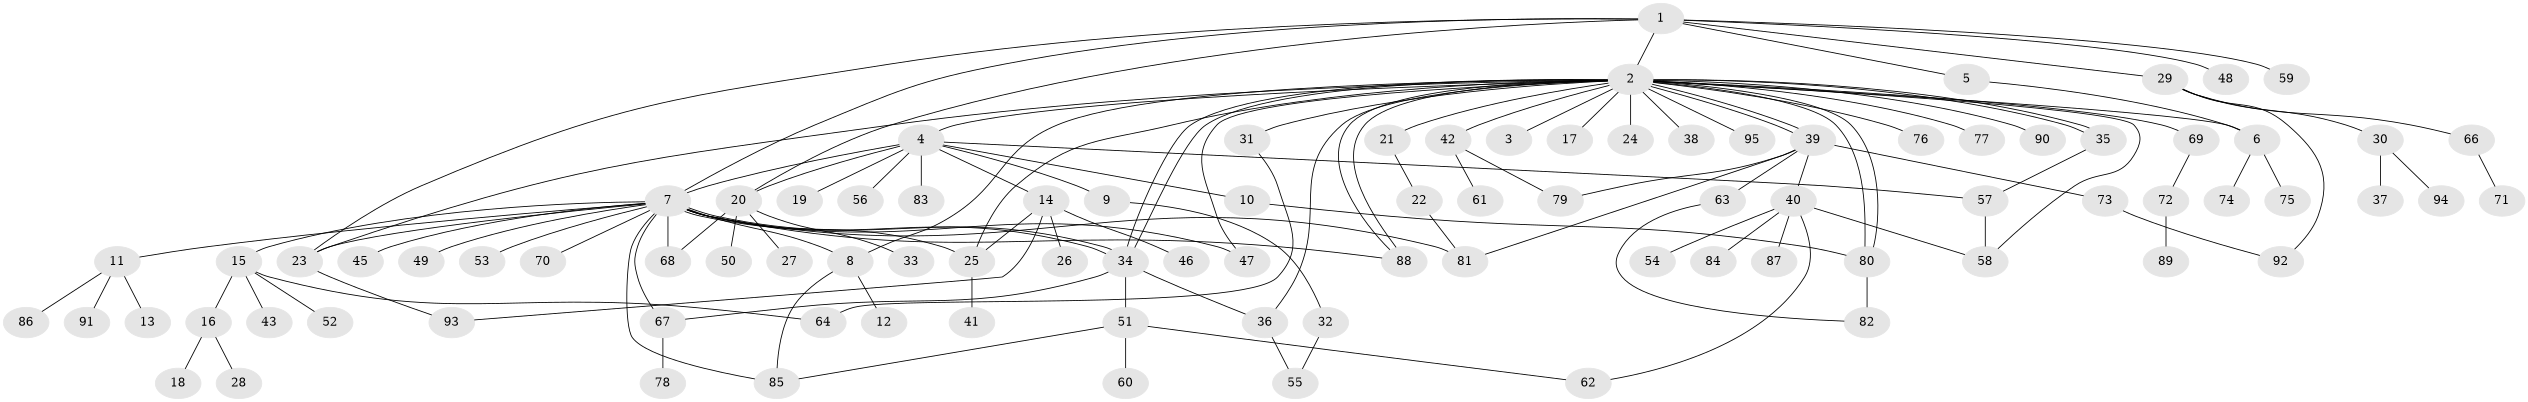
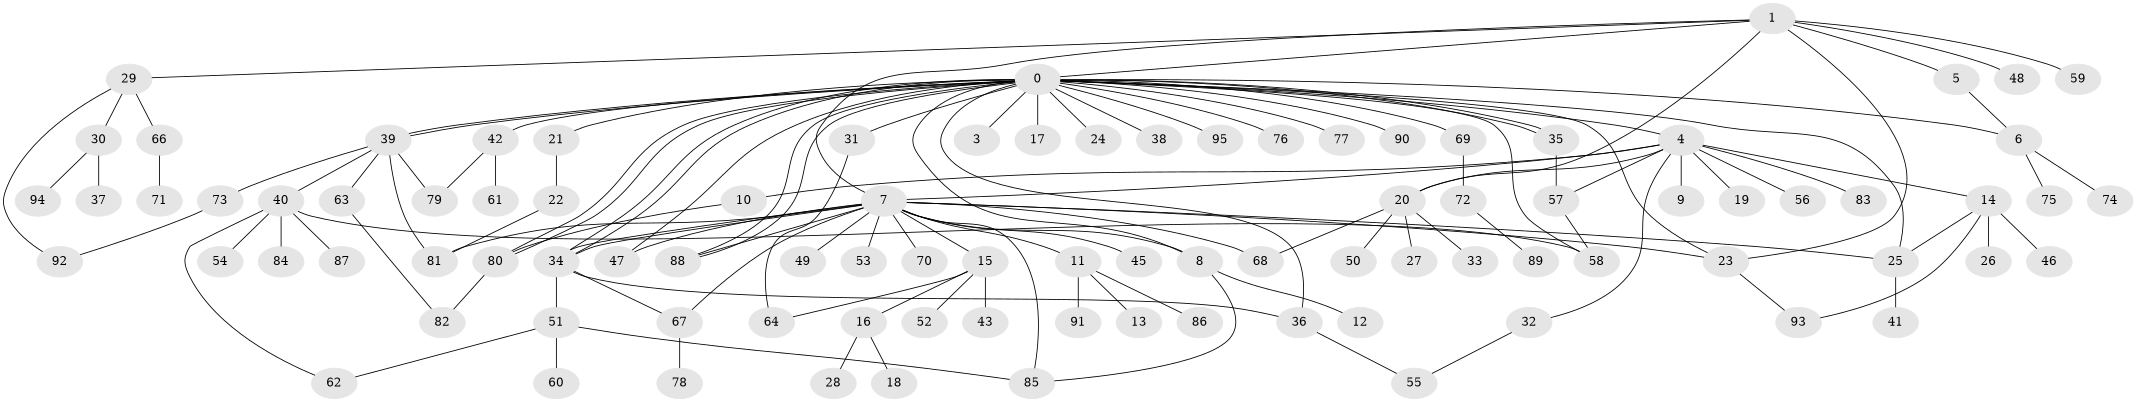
node "2": label "2" -> "0"
edge "9" -- "32": now "4" -- "32"
